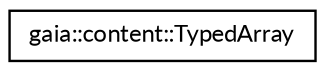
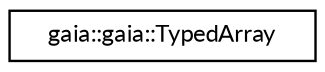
node "gaia::content::TypedArray": label "gaia::content::TypedArray" -> "gaia::gaia::TypedArray"
